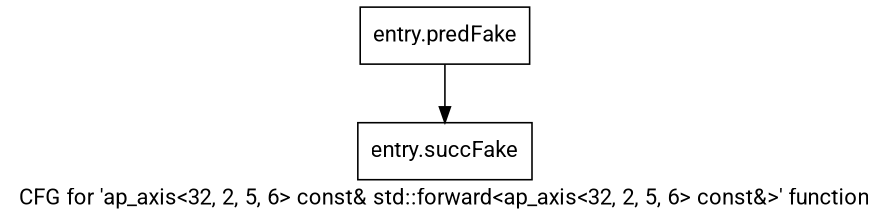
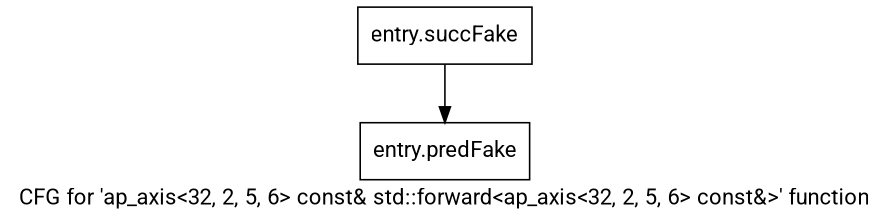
edge "entry.predFake" -> "entry.succFake": reversed
